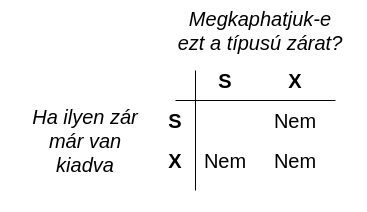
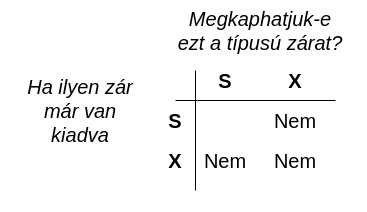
node "Ha ilyen zár már van kiadva": moved (86, 141) -> (81, 111)
